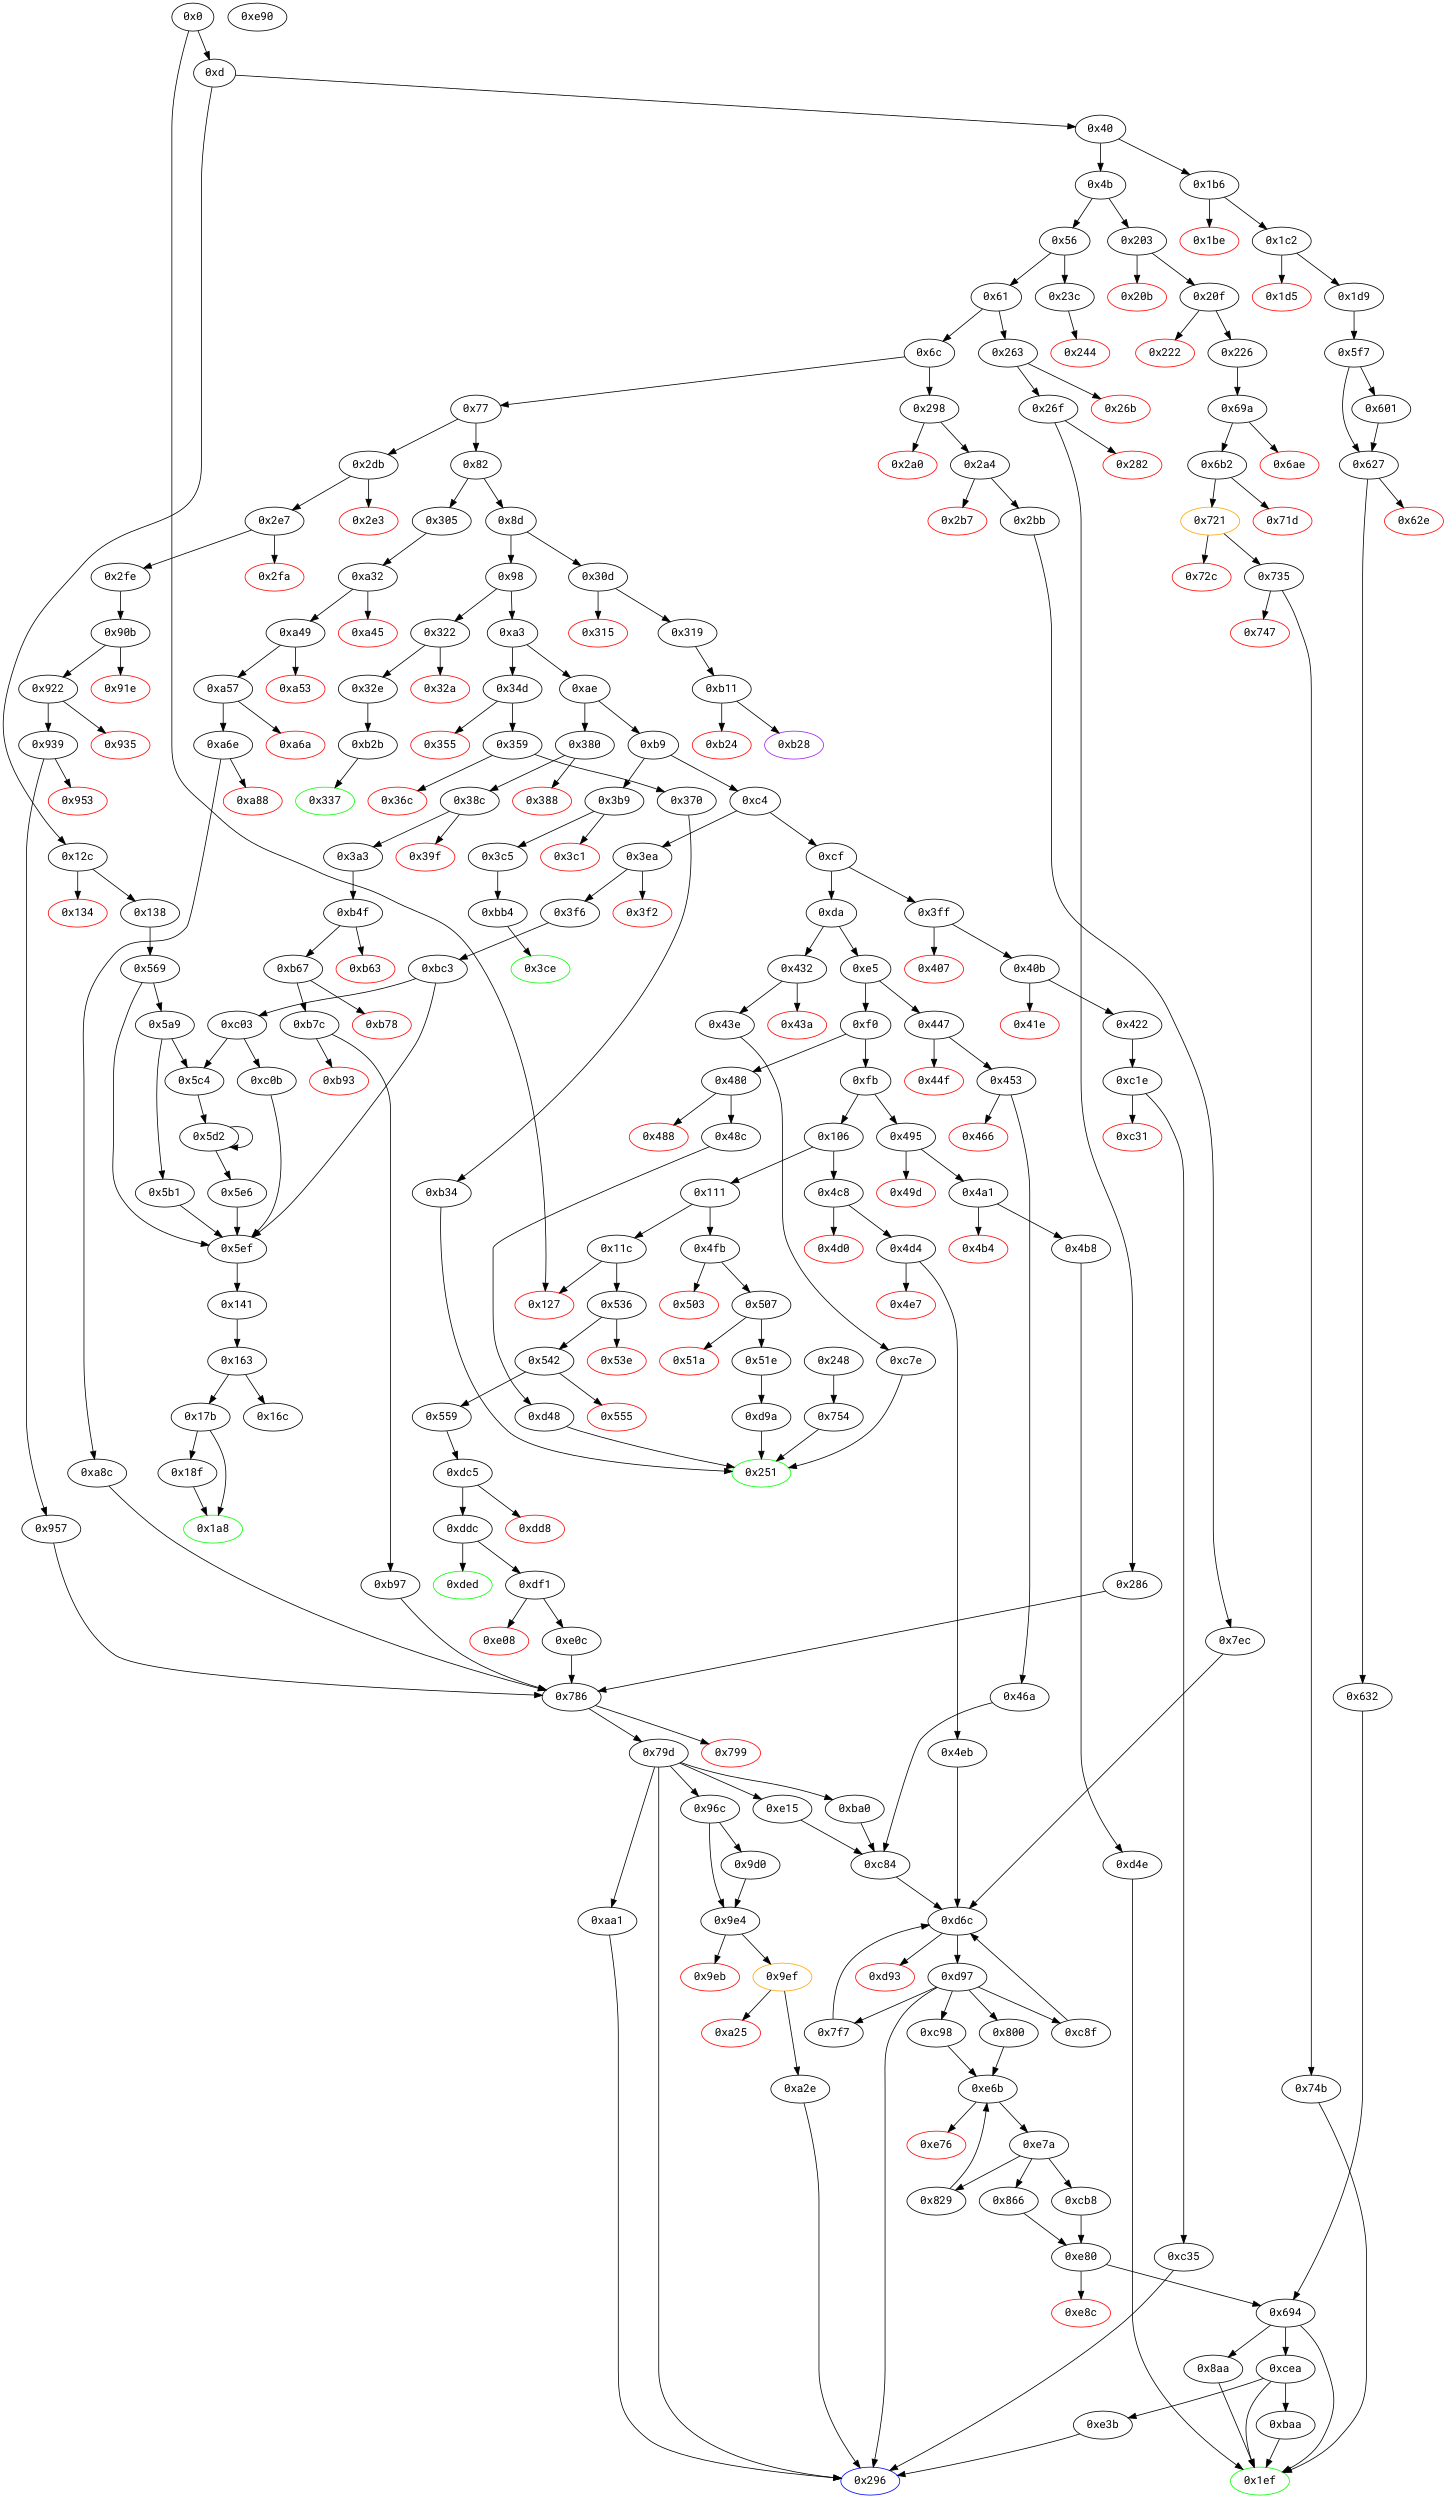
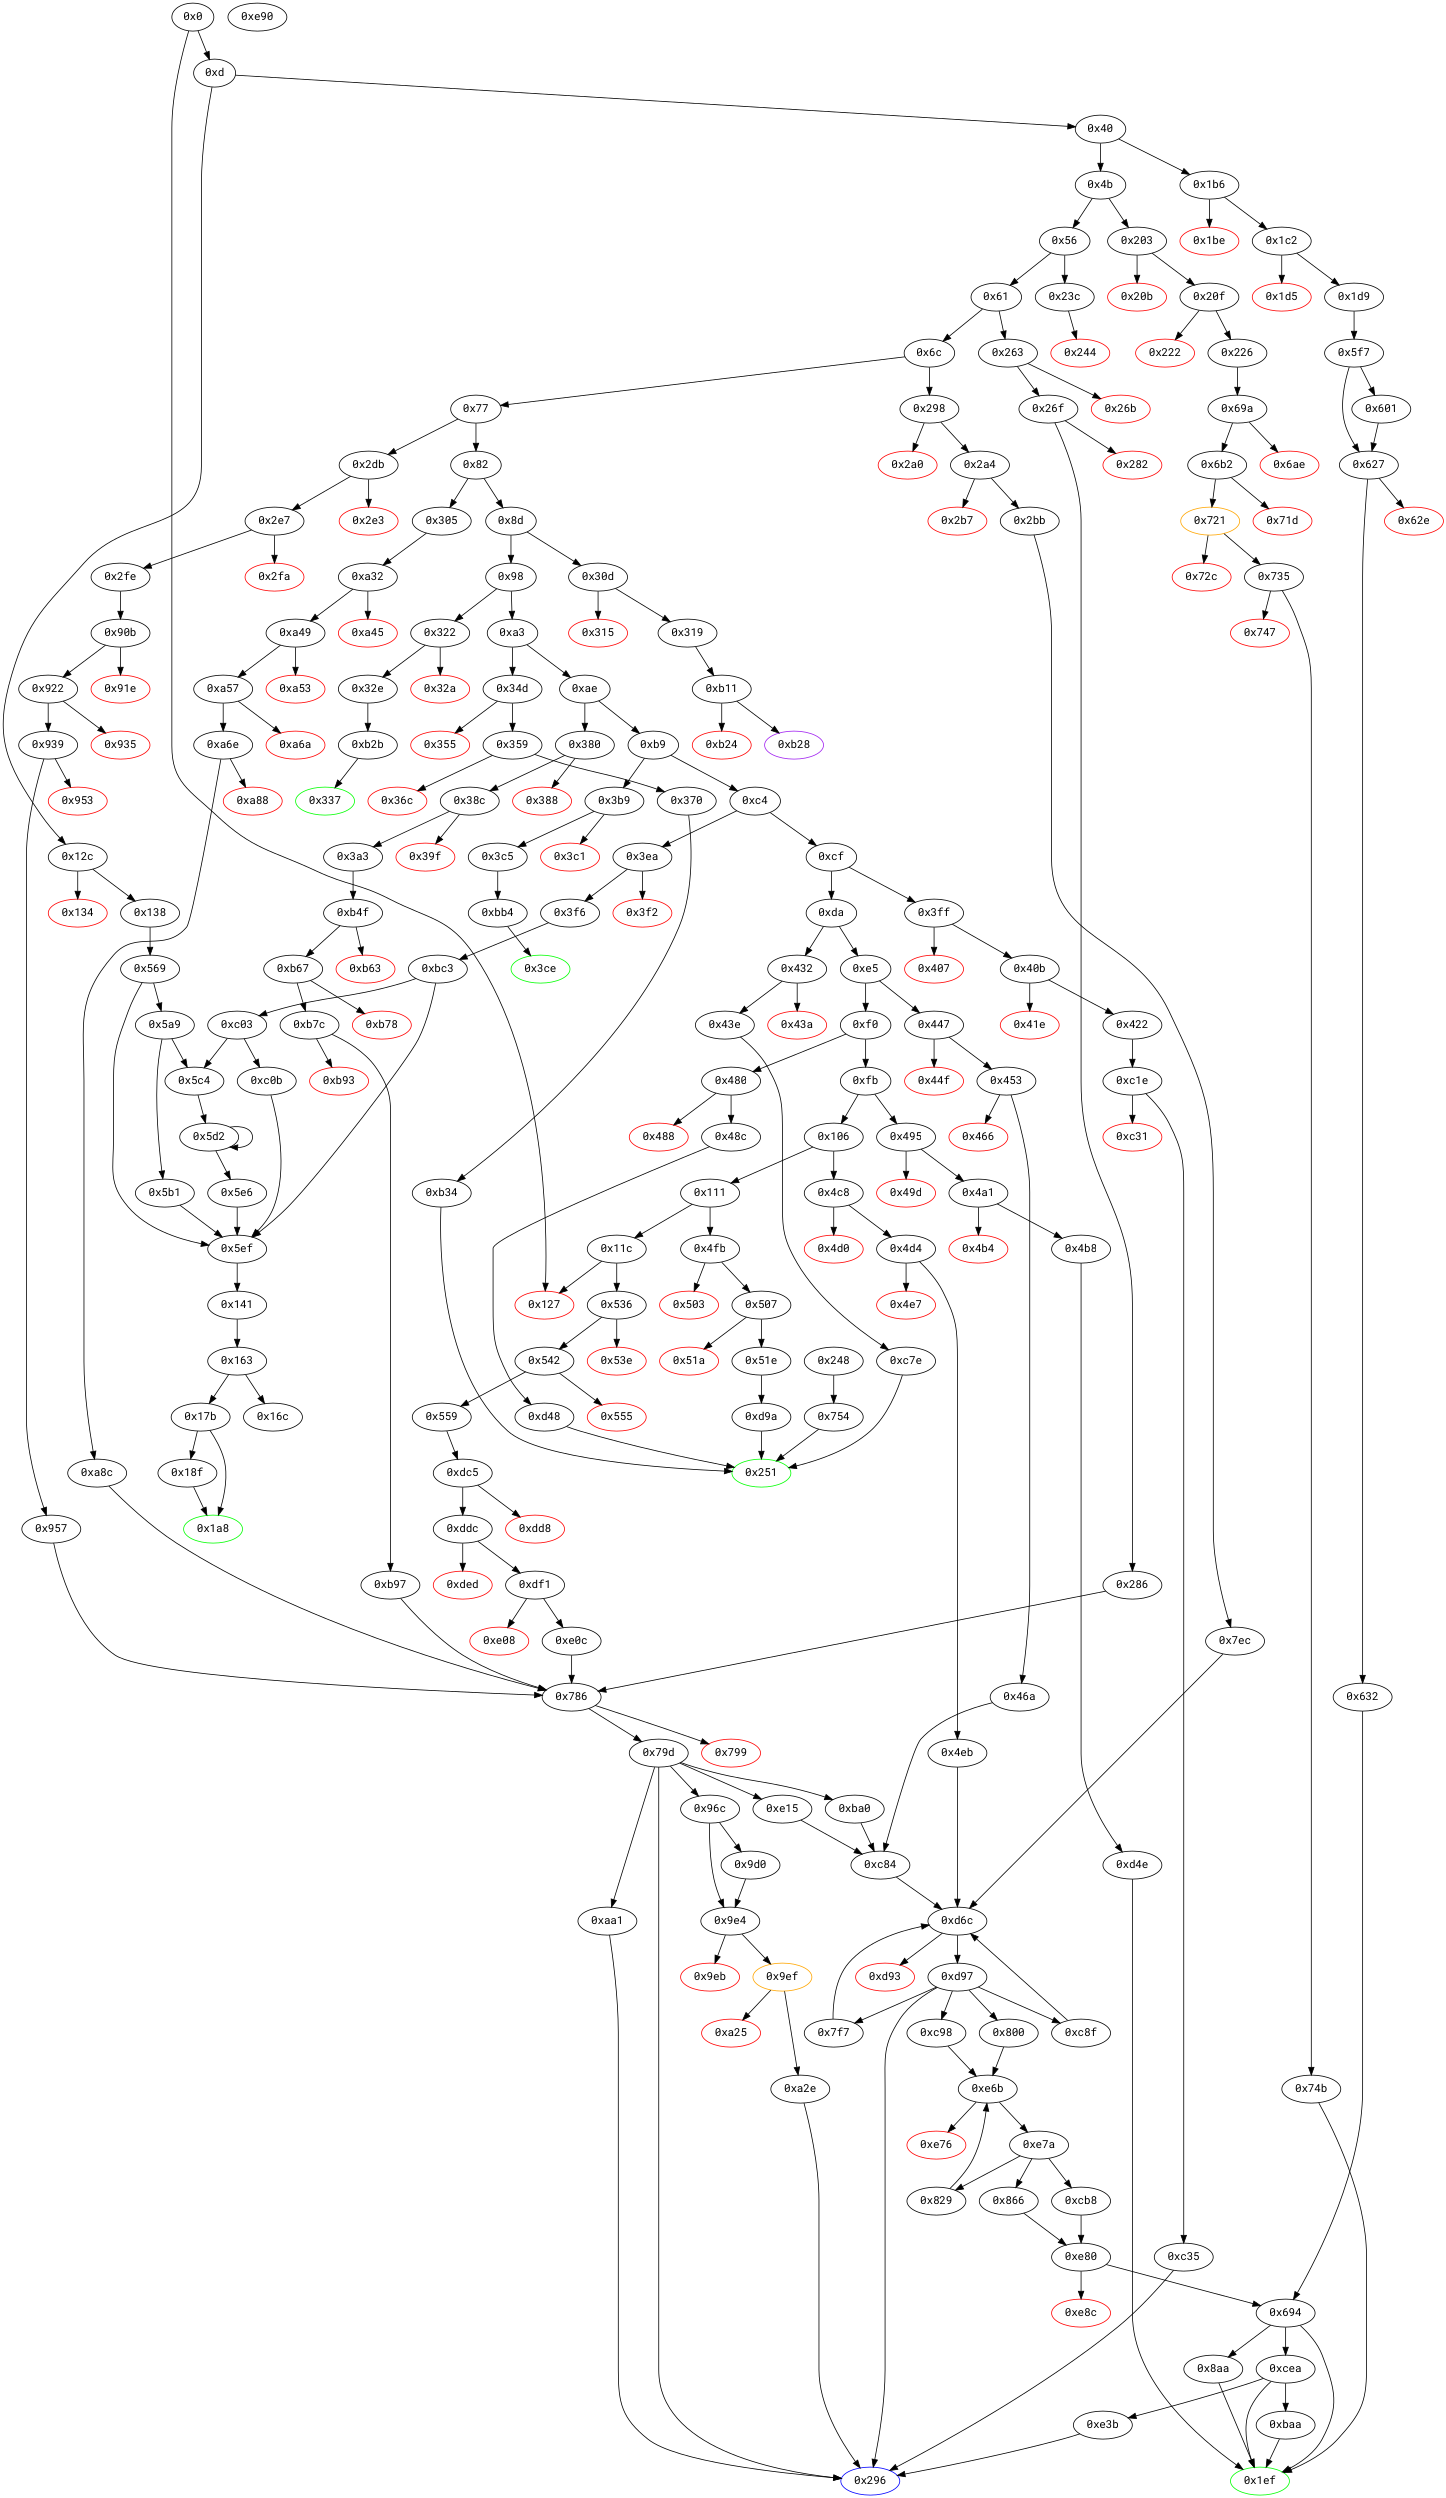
node "0xded": color green -> red
